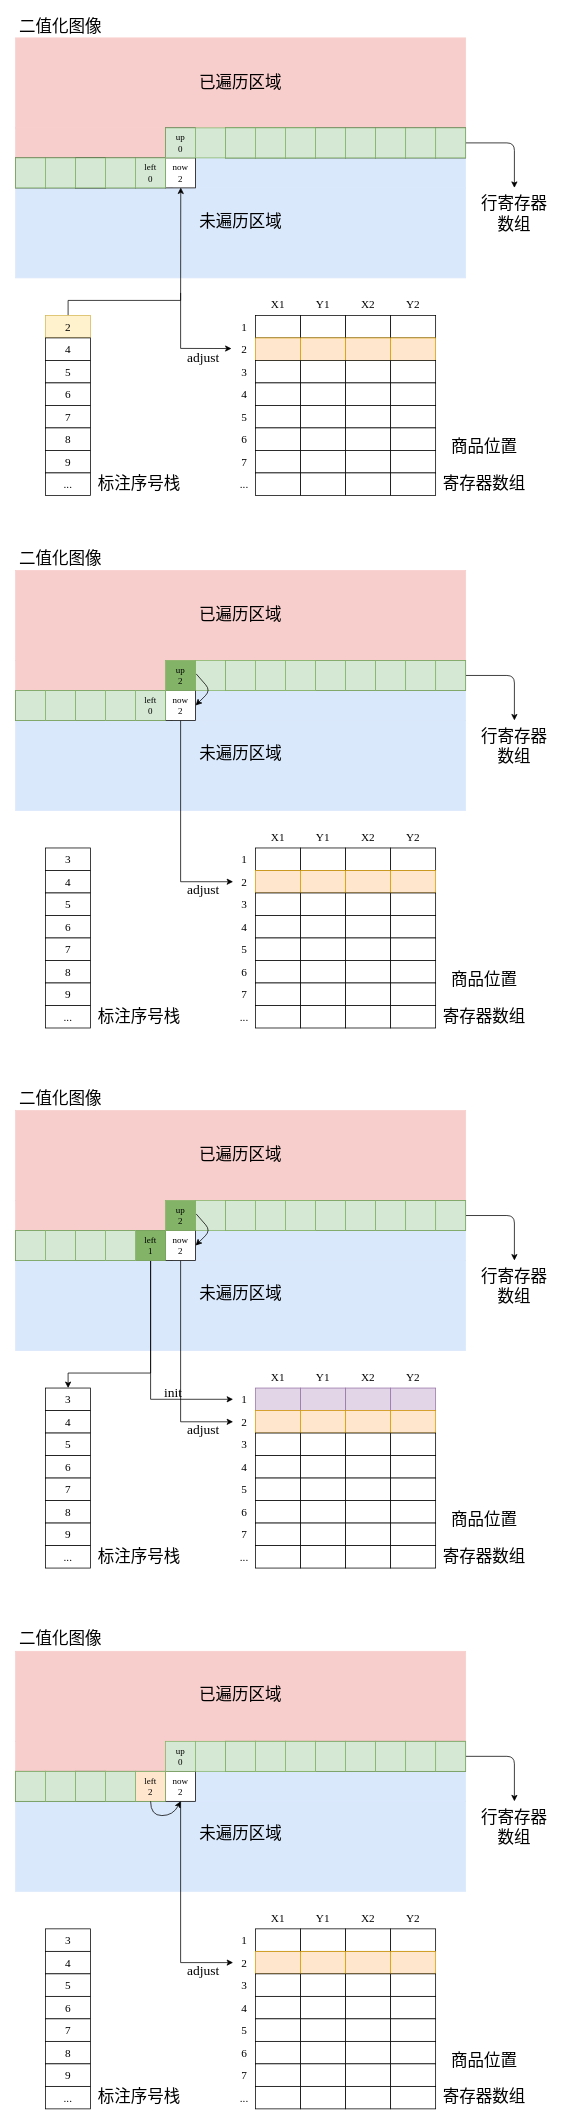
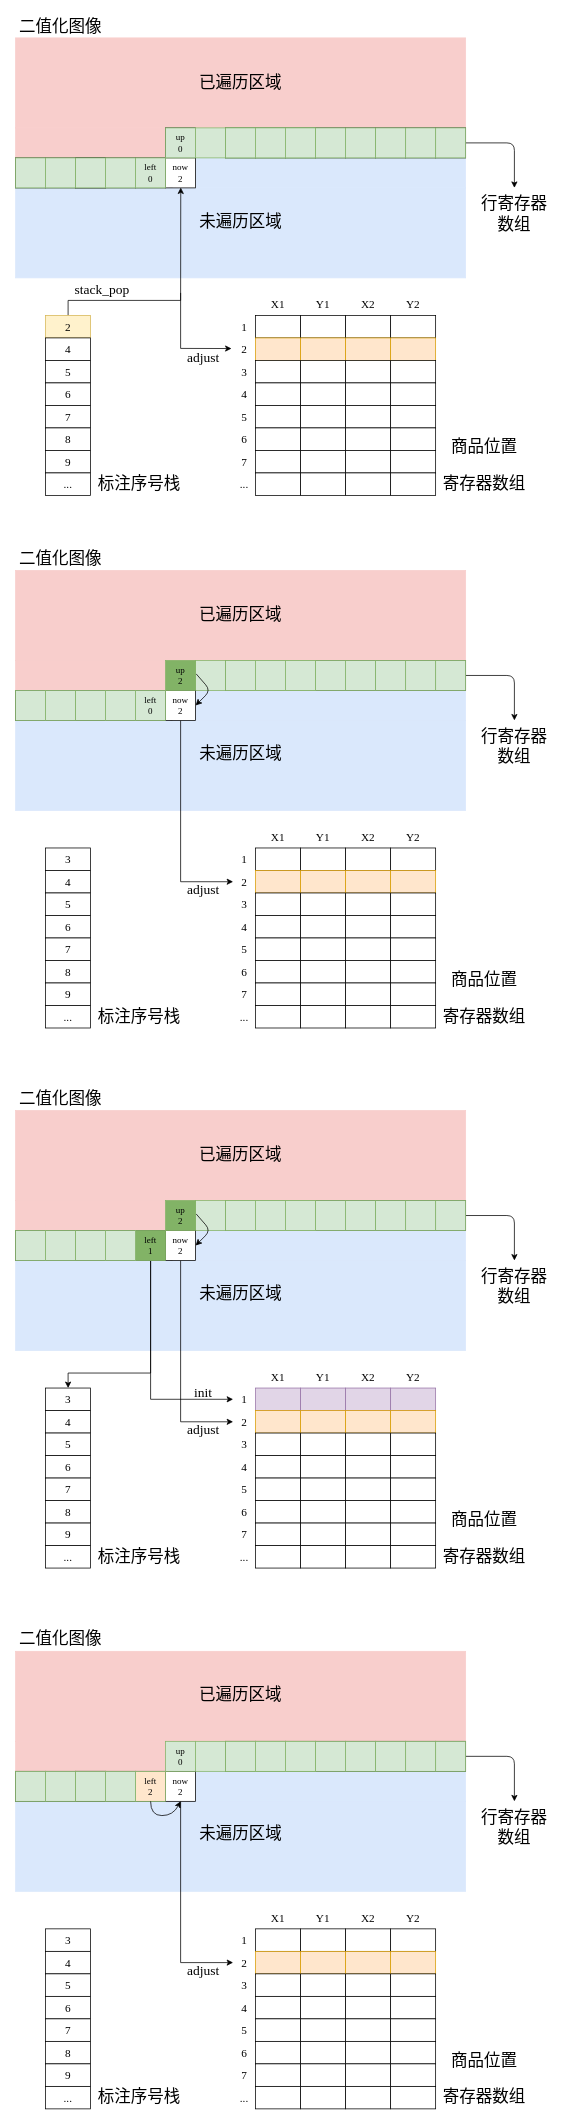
node "stack_pop": added
node "init": moved (173, 1392) -> (203, 1392)
